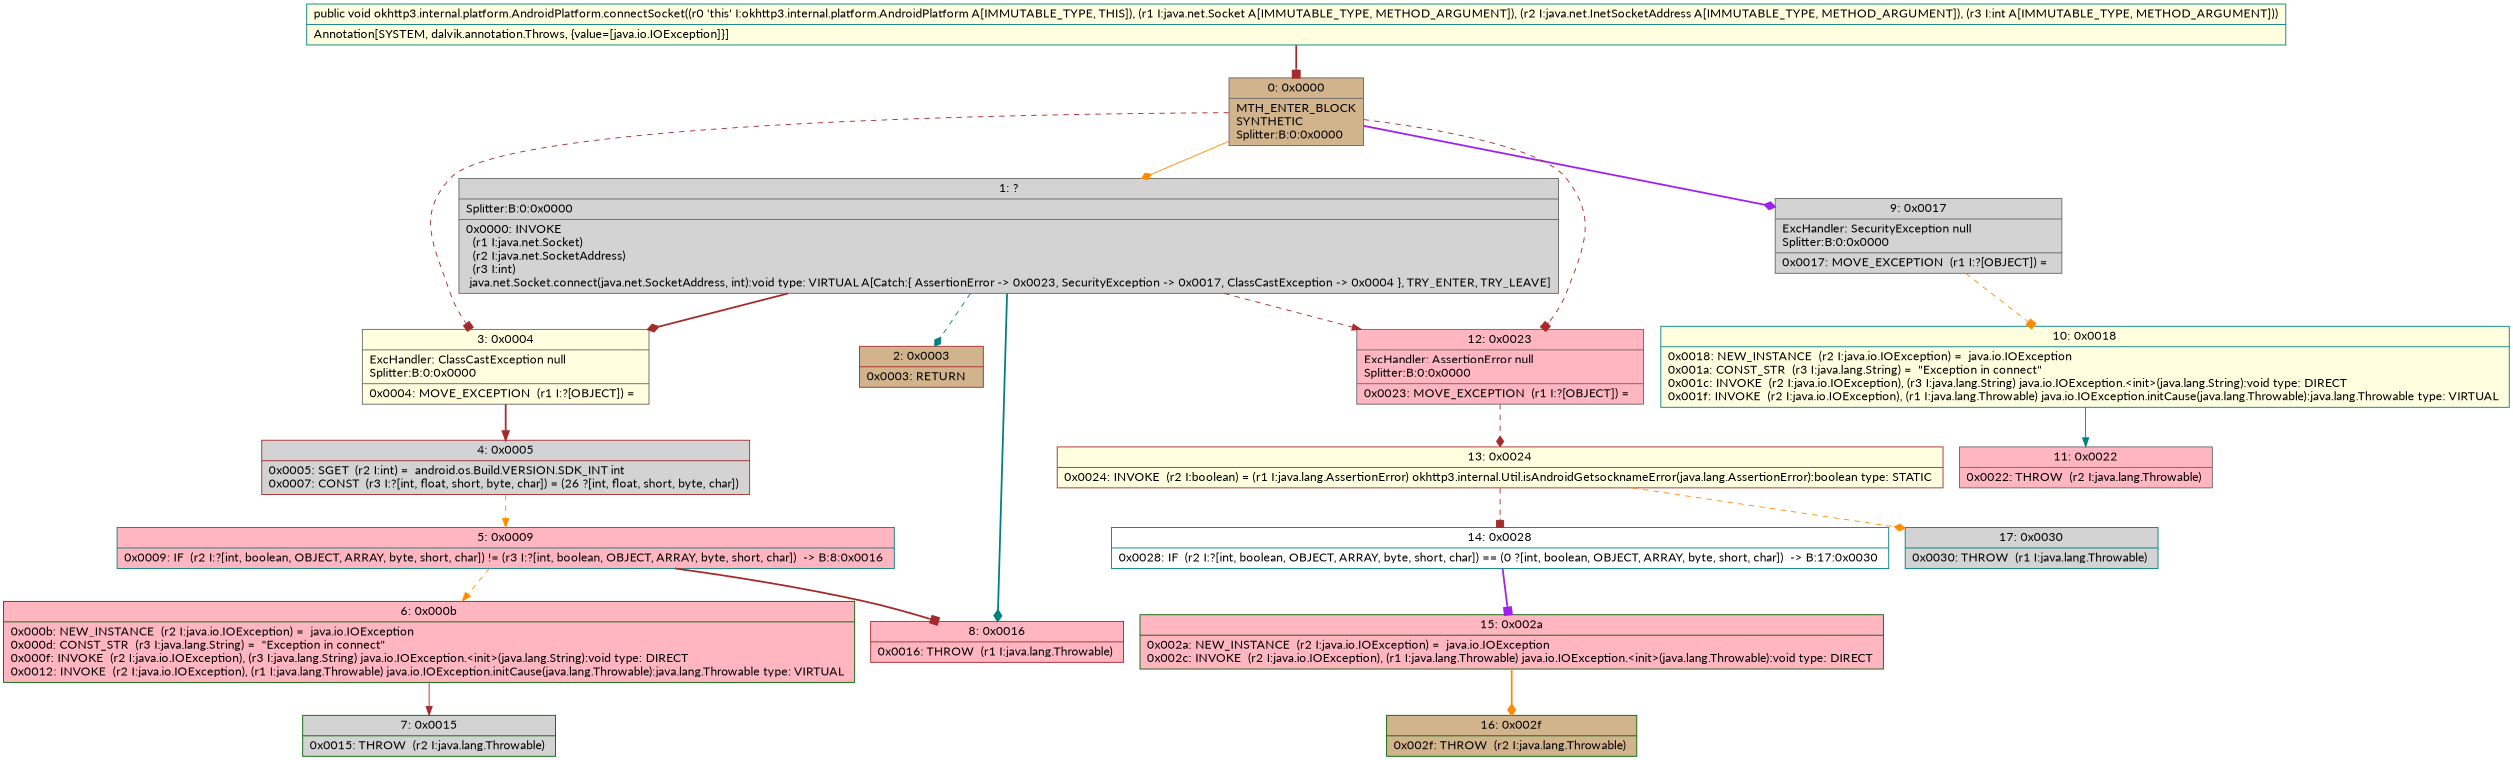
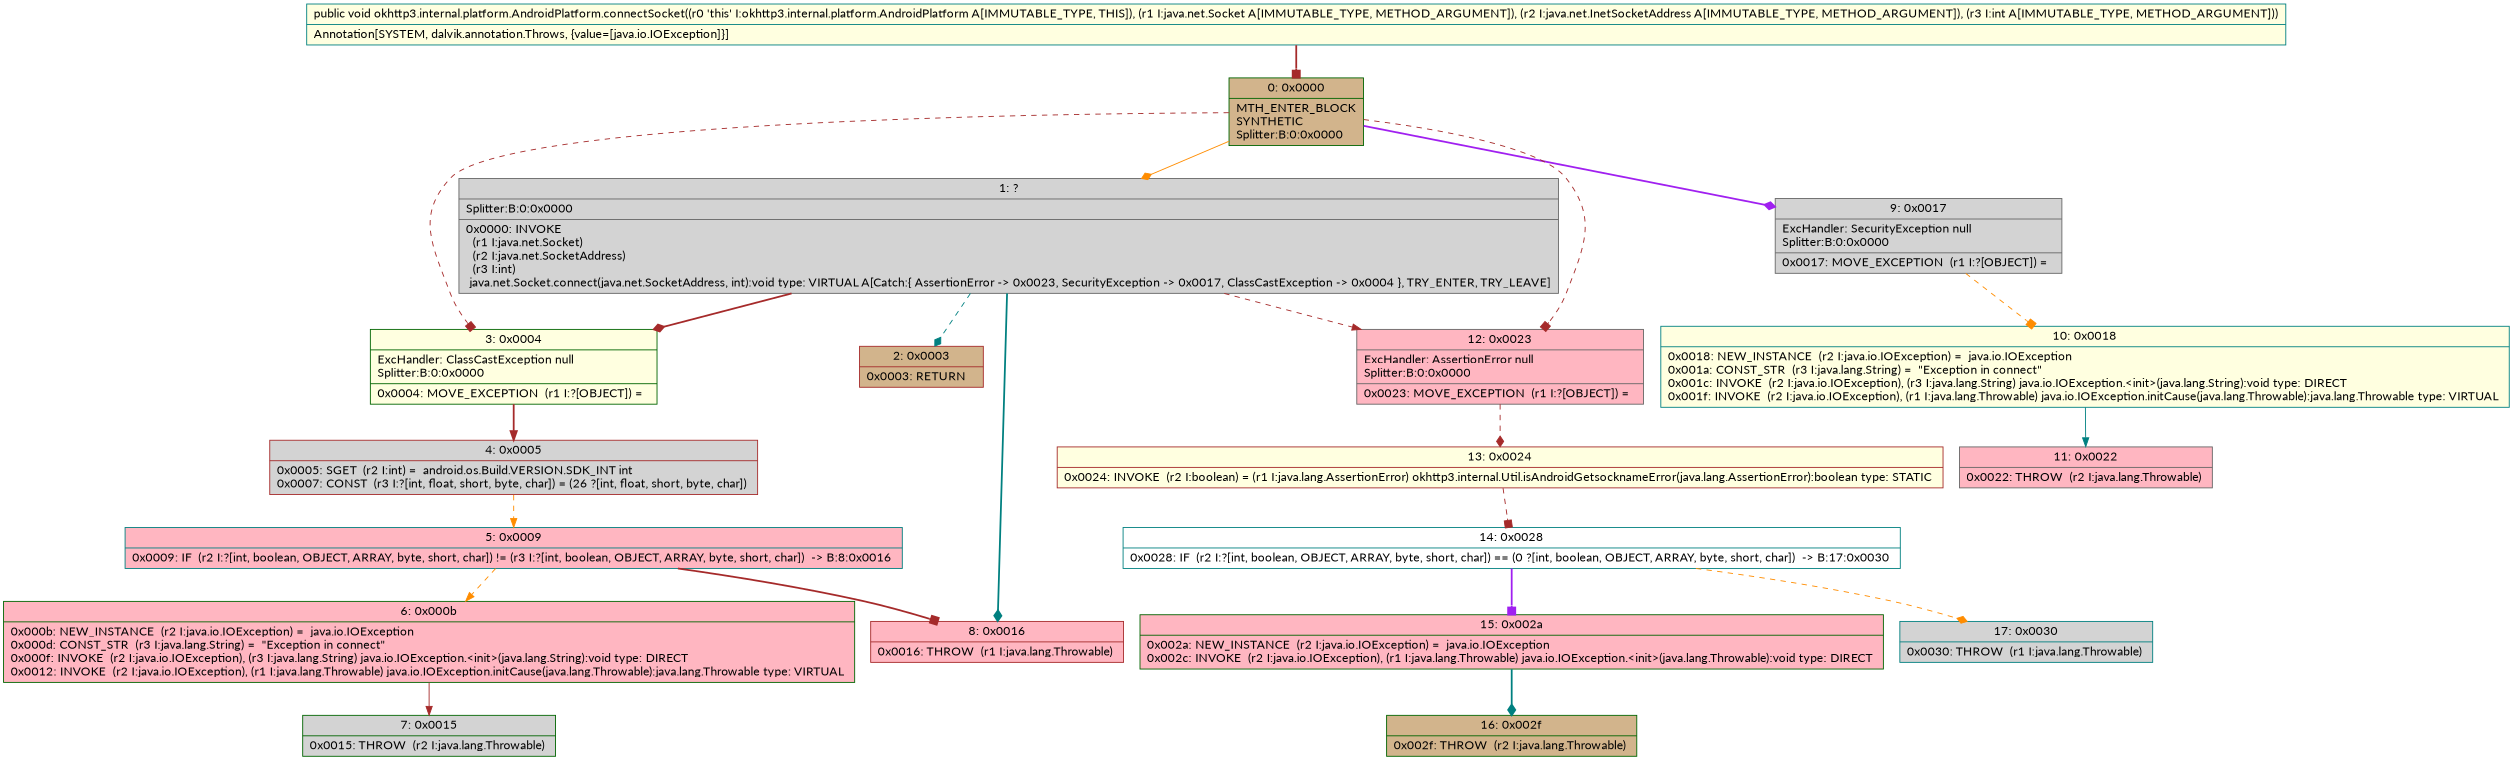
node "0: 0x0000": color gray40 -> darkgreen
node "3: 0x0004": color gray40 -> darkgreen
edge "13: 0x0024" -> "17: 0x0030": now "14: 0x0028" -> "17: 0x0030"
edge "15: 0x002a" -> "16: 0x002f": color darkorange -> teal
